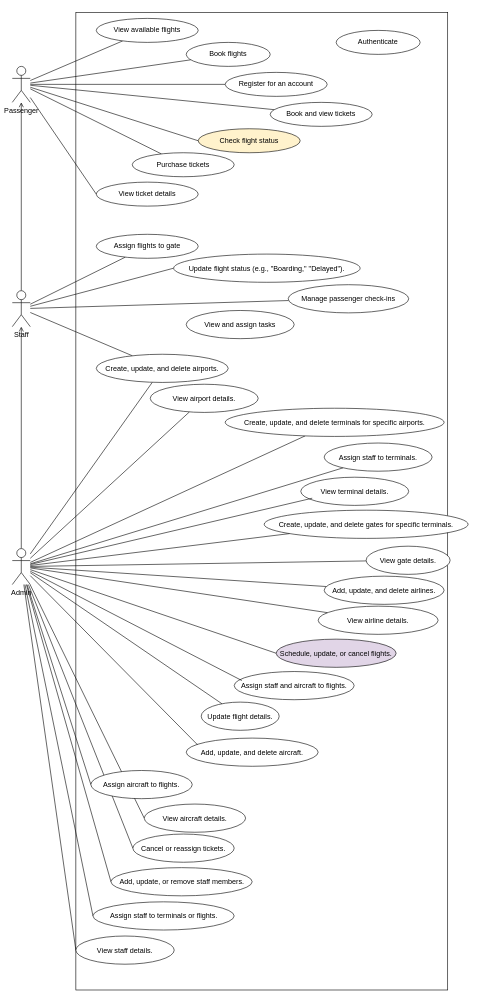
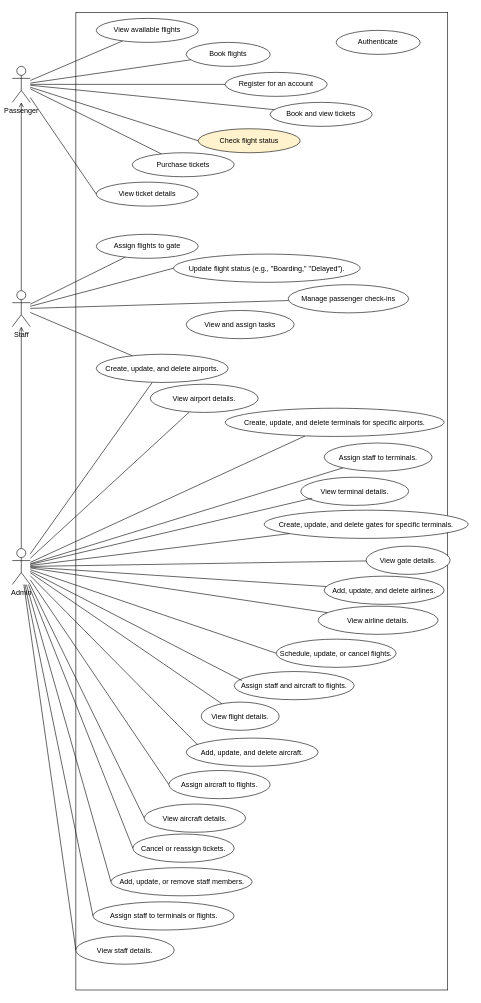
node "Schedule, update, or cancel flights.": fillcolor #e1d5e7 -> #ffffff
node "Update flight details.": label "Update flight details." -> "View flight details."
node "Assign aircraft to flights.": moved (142, 785) -> (220, 785)
